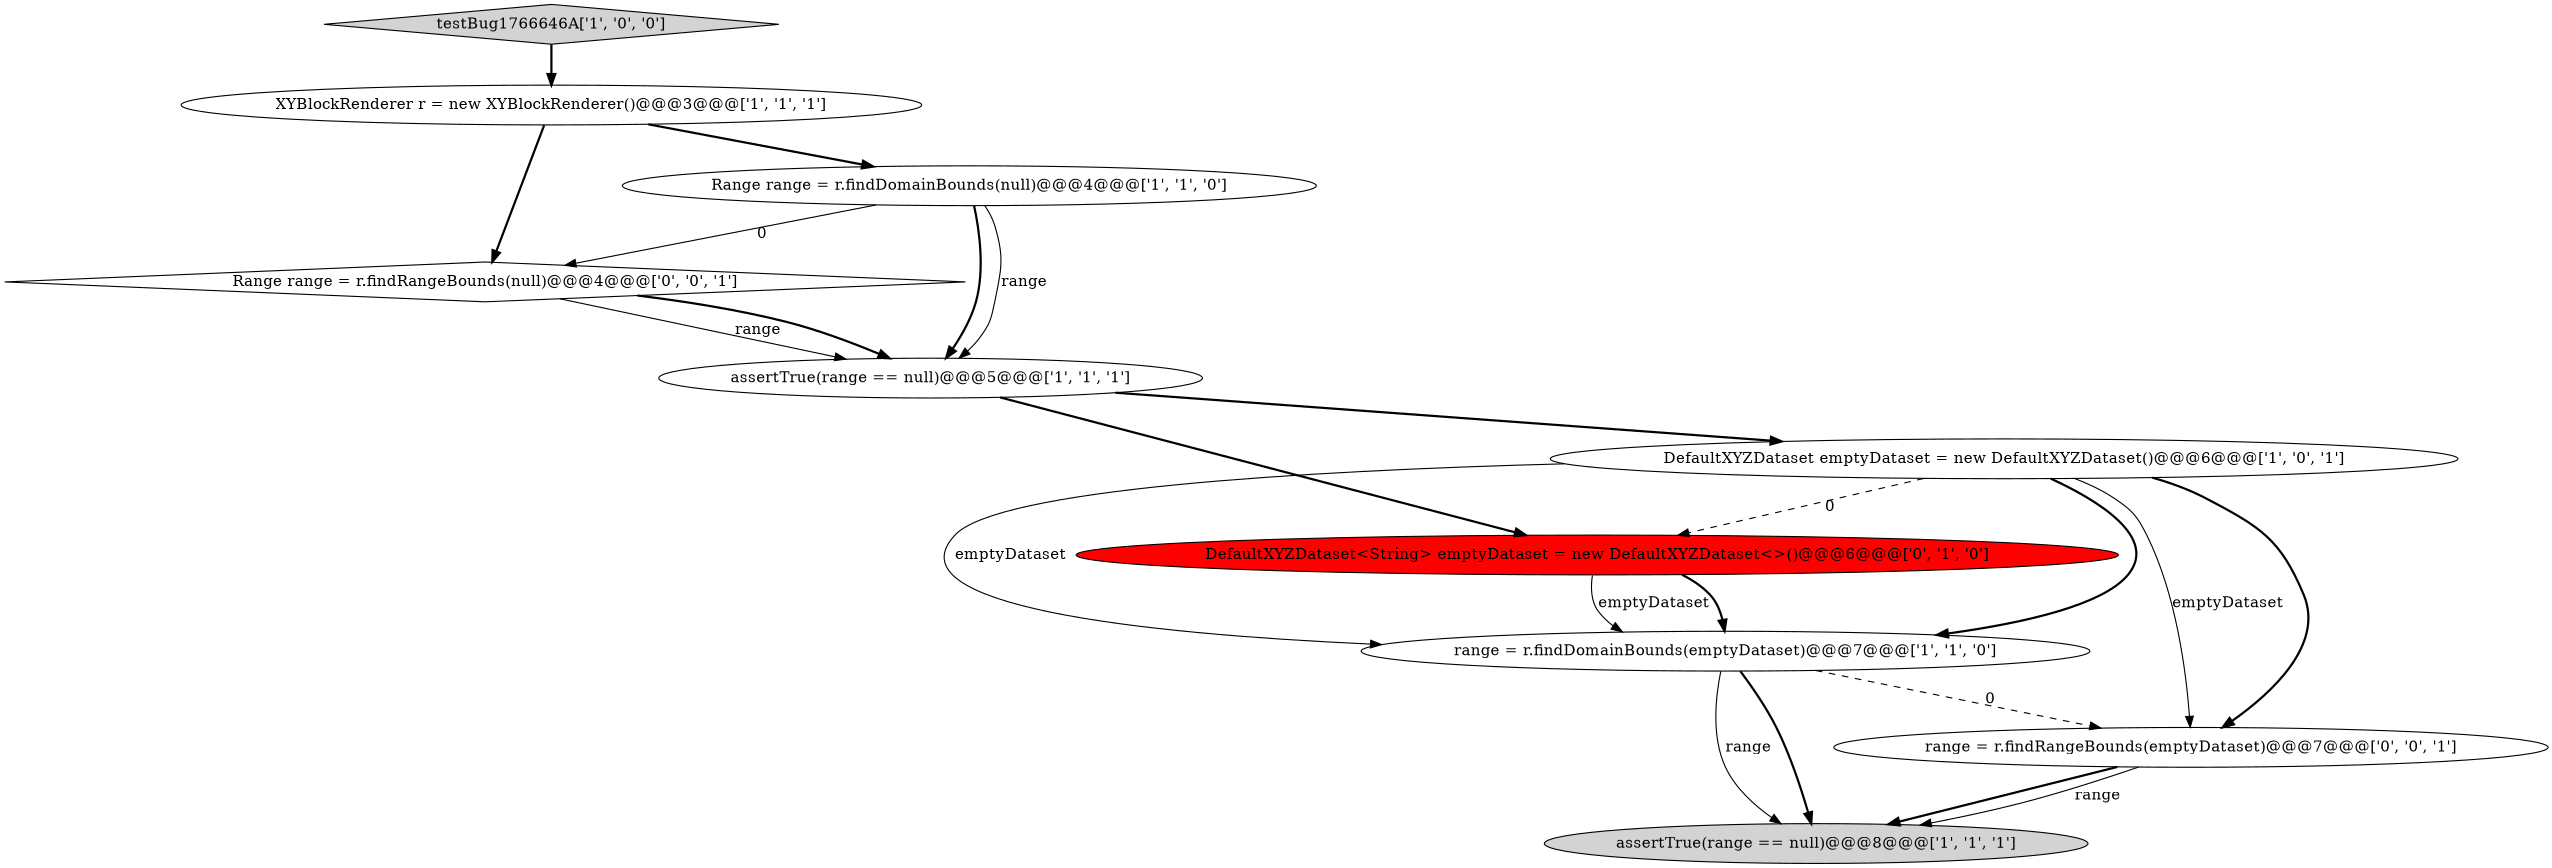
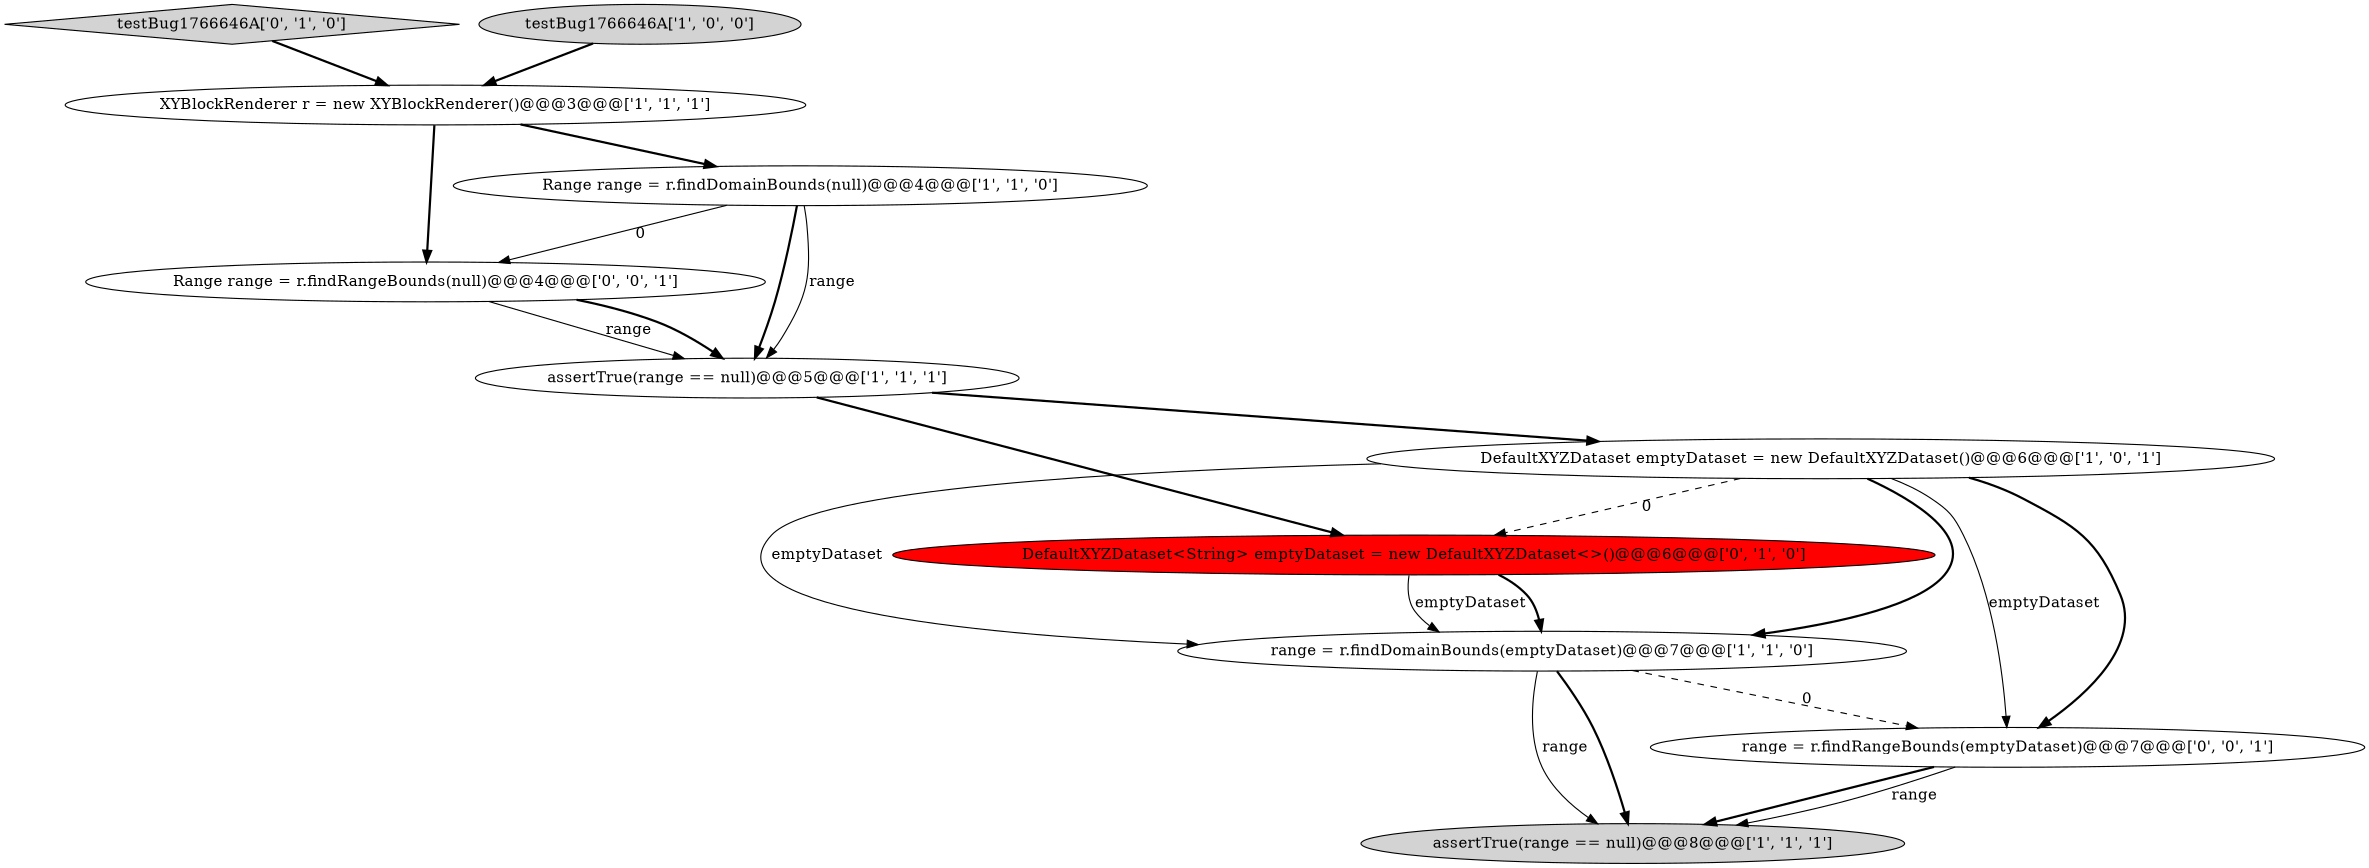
node "testBug1766646A['0', '1', '0']": added
node "testBug1766646A['1', '0', '0']": shape diamond -> ellipse
node "Range range = r.findRangeBounds(null)@@@4@@@['0', '0', '1']": shape diamond -> ellipse
